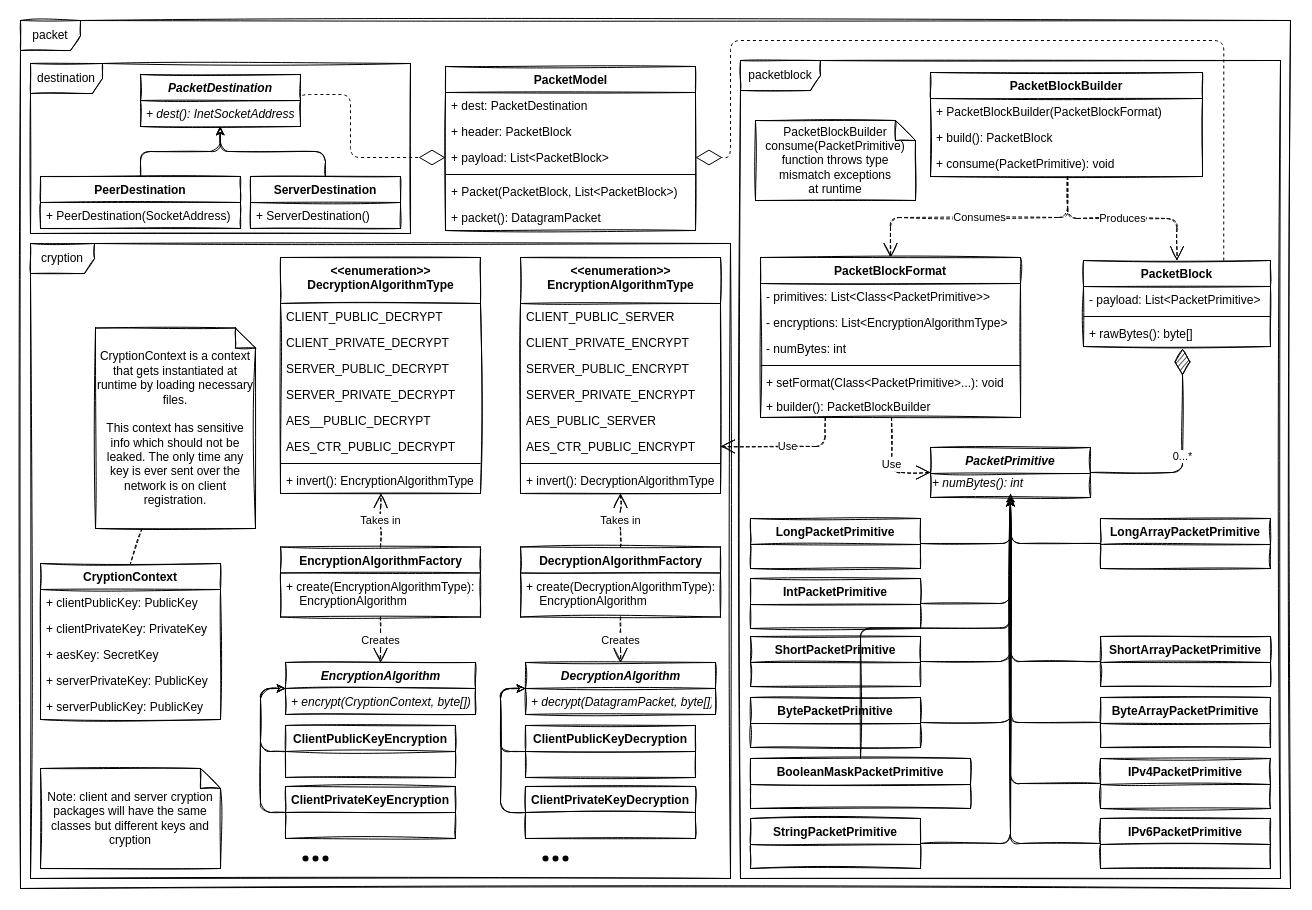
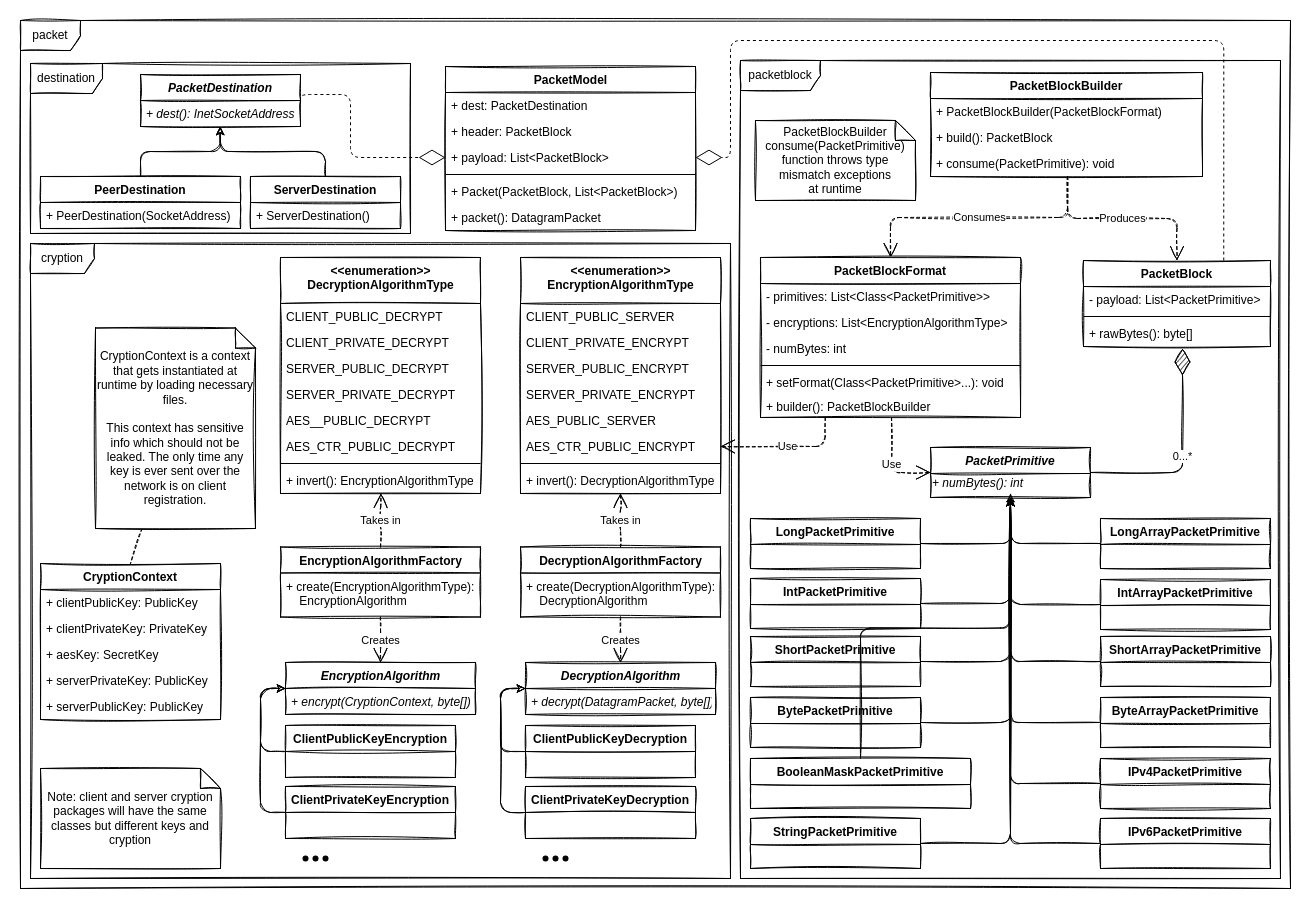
node "+ create(DecryptionAlgorithmType): EncryptionAlgorithm": label "+ create(DecryptionAlgorithmType): EncryptionAlgorithm" -> "+ create(DecryptionAlgorithmType): DecryptionAlgorithm"
edge "IntArrayPacketPrimitive" -> "PacketPrimitive": added
node "IntArrayPacketPrimitive": added
